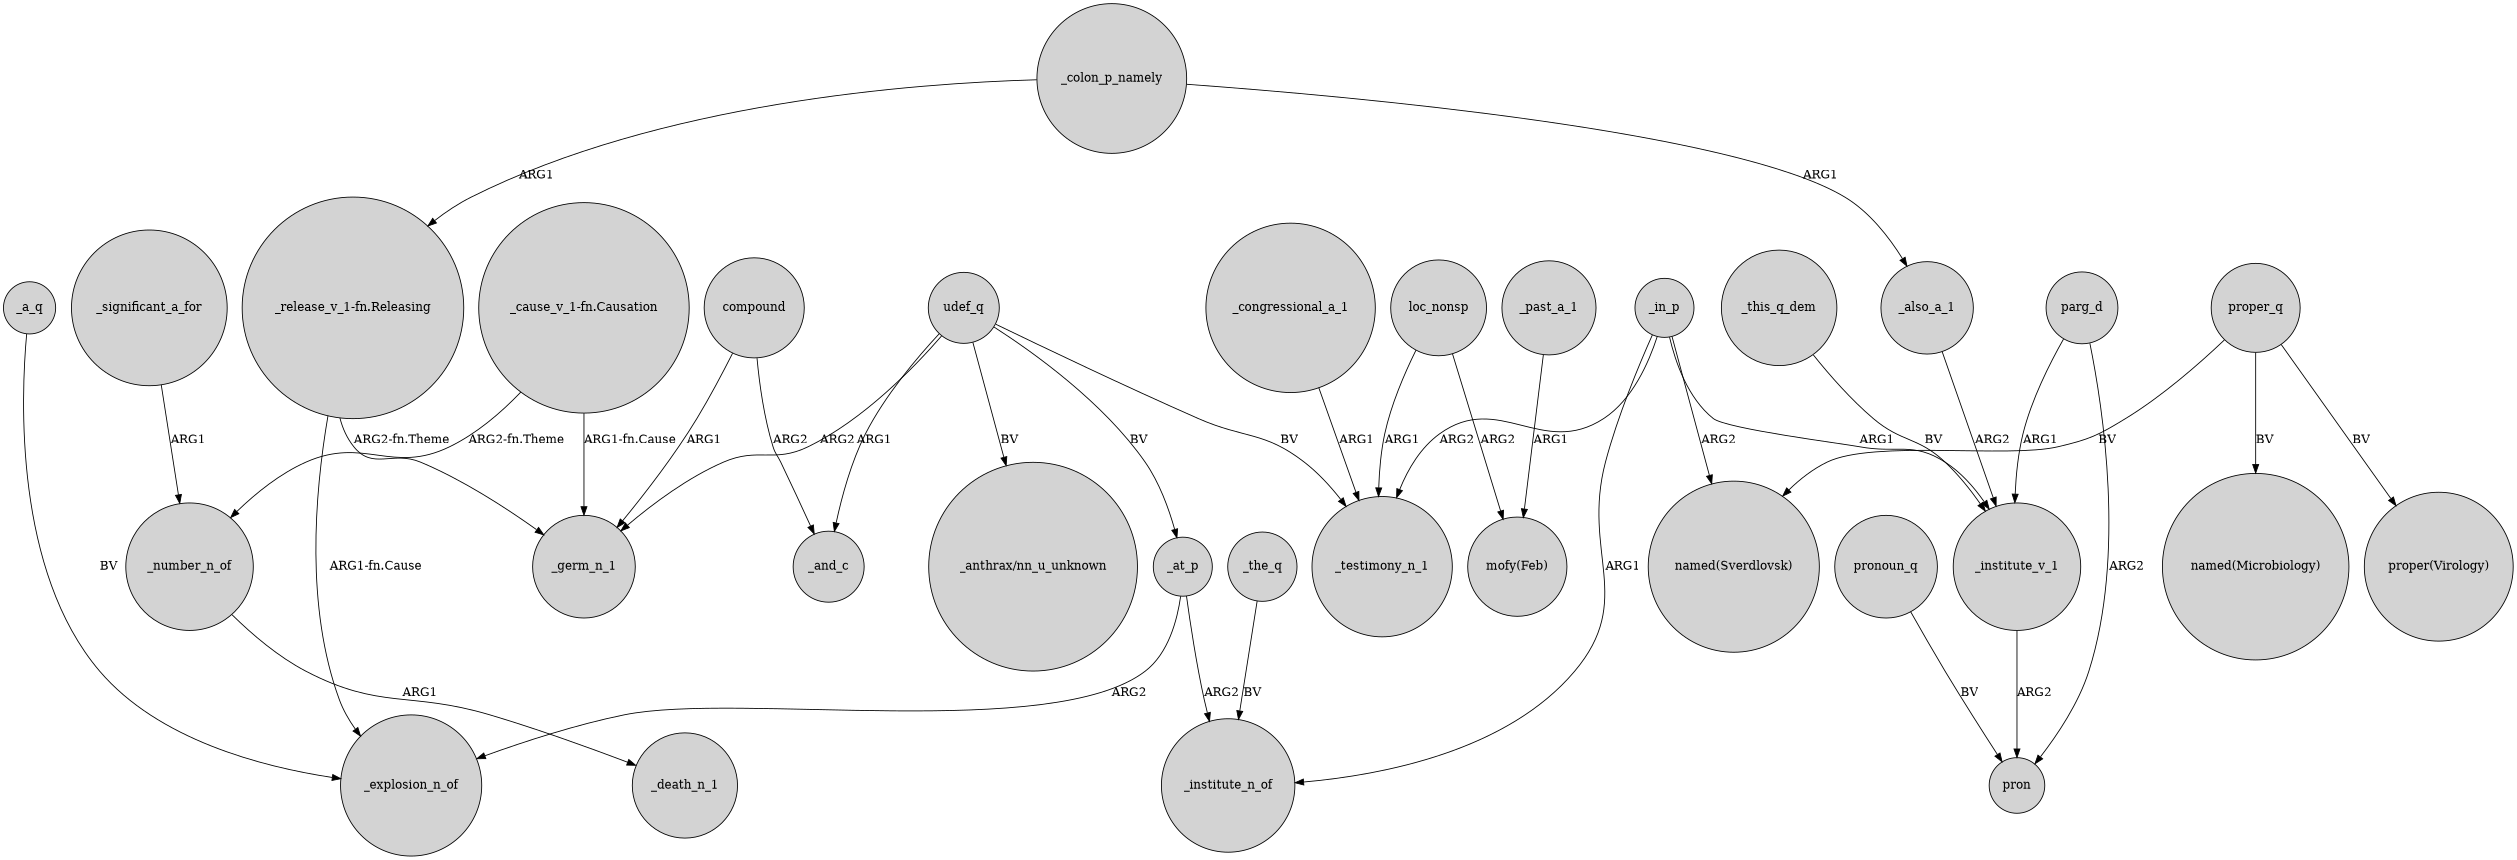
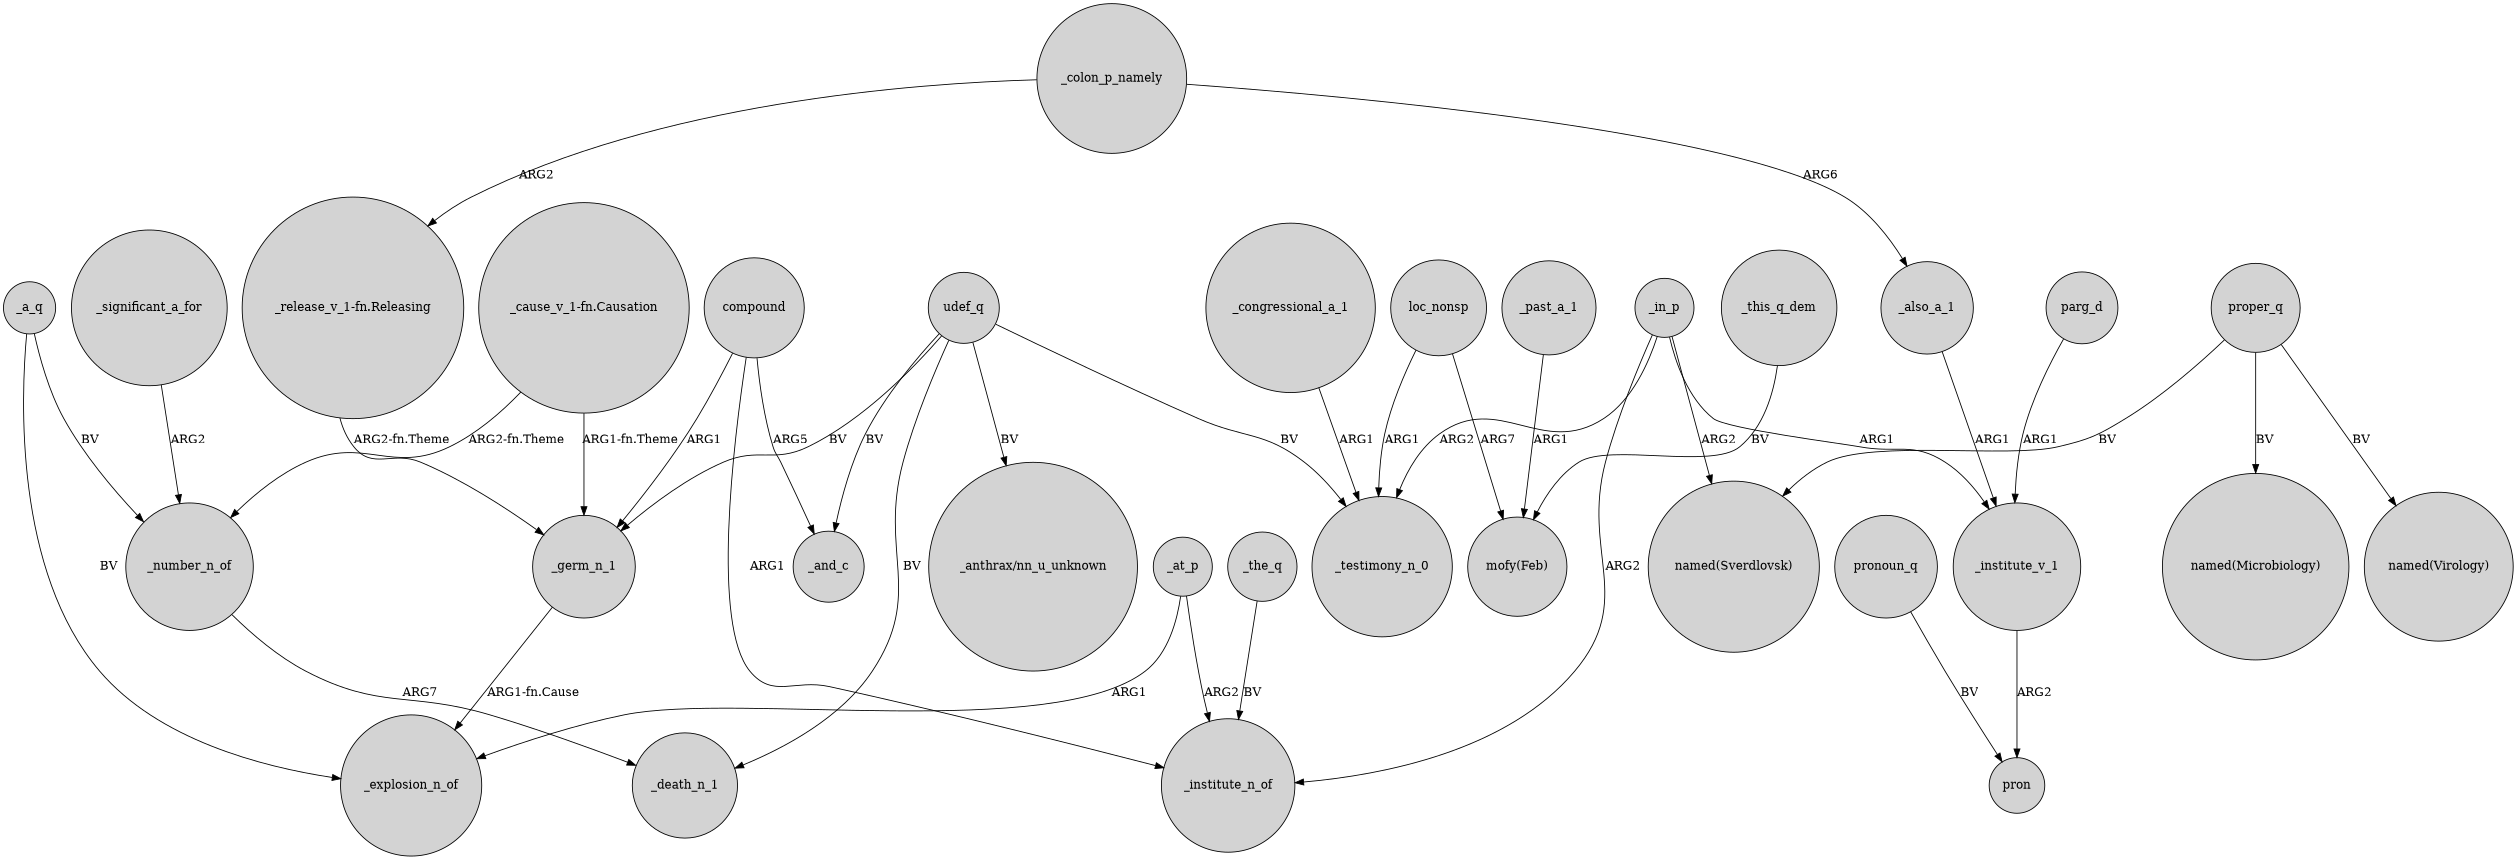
edge "_colon_p_namely" -> "_release_v_1-fn.Releasing": label "ARG1" -> "ARG2"
edge "_colon_p_namely" -> "_also_a_1": label "ARG1" -> "ARG6"
edge "udef_q" -> "_at_p": now "udef_q" -> "_death_n_1"
edge "_a_q" -> "_number_n_of": added, label "BV"
edge "_this_q_dem" -> "_institute_v_1": now "_this_q_dem" -> "mofy(Feb)"
edge "_significant_a_for" -> "_number_n_of": label "ARG1" -> "ARG2"
edge "_cause_v_1-fn.Causation" -> "_germ_n_1": label "ARG1-fn.Cause" -> "ARG1-fn.Theme"
edge "compound" -> "_and_c": label "ARG2" -> "ARG5"
edge "udef_q" -> "_germ_n_1": label "ARG2" -> "BV"
edge "udef_q" -> "_and_c": label "ARG1" -> "BV"
edge "loc_nonsp" -> "mofy(Feb)": label "ARG2" -> "ARG7"
edge "_also_a_1" -> "_institute_v_1": label "ARG2" -> "ARG1"
edge "parg_d" -> "pron": removed, label "ARG2"
node "_testimony_n_1": label "_testimony_n_1" -> "_testimony_n_0"
edge "_in_p" -> "_institute_n_of": label "ARG1" -> "ARG2"
node "proper(Virology)": label "proper(Virology)" -> "named(Virology)"
edge "_release_v_1-fn.Releasing" -> "_explosion_n_of": now "_germ_n_1" -> "_explosion_n_of"
edge "compound" -> "_institute_n_of": added, label "ARG1"
edge "_number_n_of" -> "_death_n_1": label "ARG1" -> "ARG7"
edge "_at_p" -> "_explosion_n_of": label "ARG2" -> "ARG1"
